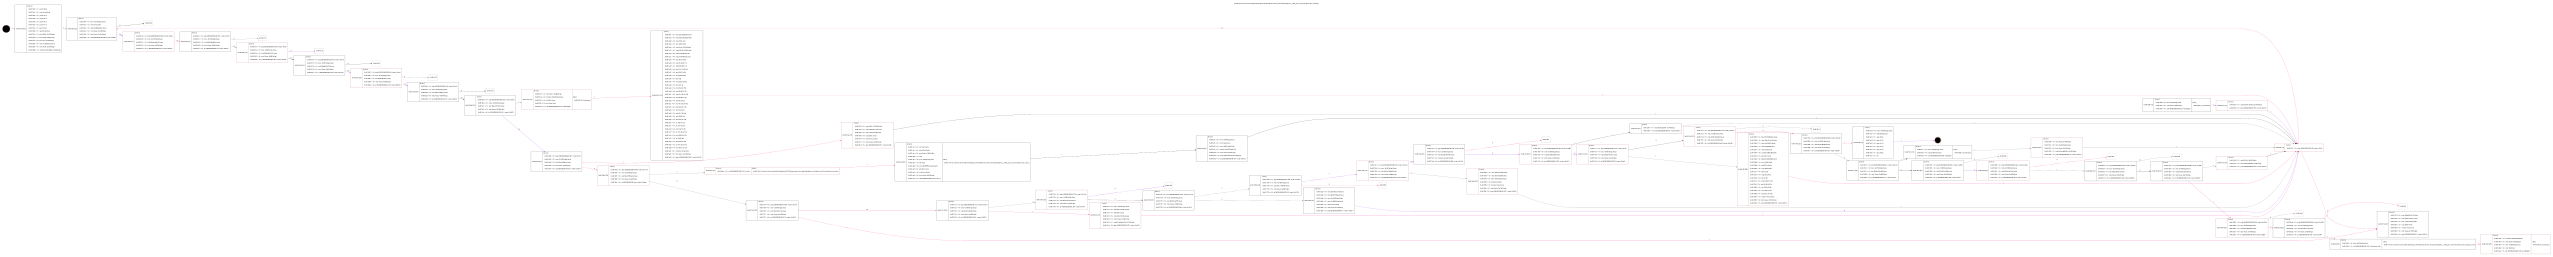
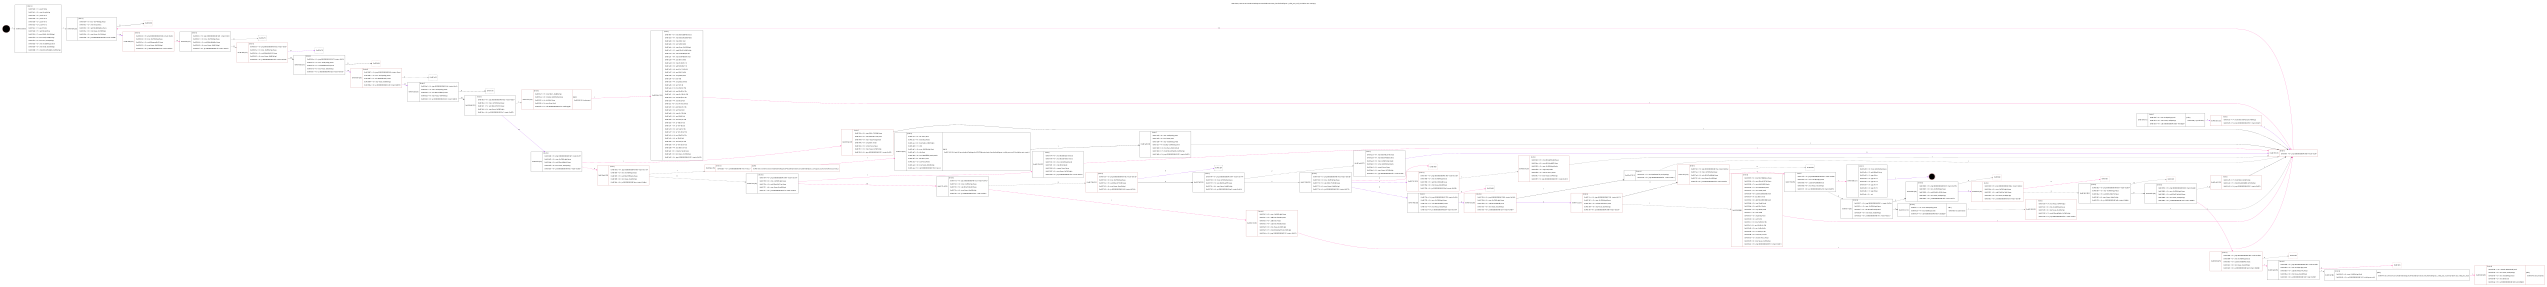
edge "0x401781 [25]" -> "0x40179a [25]": now "0x401768 [25]" -> "0x40179a [25]"
edge "0x401f01 [5]" -> "0x401974 [27]": reversed
